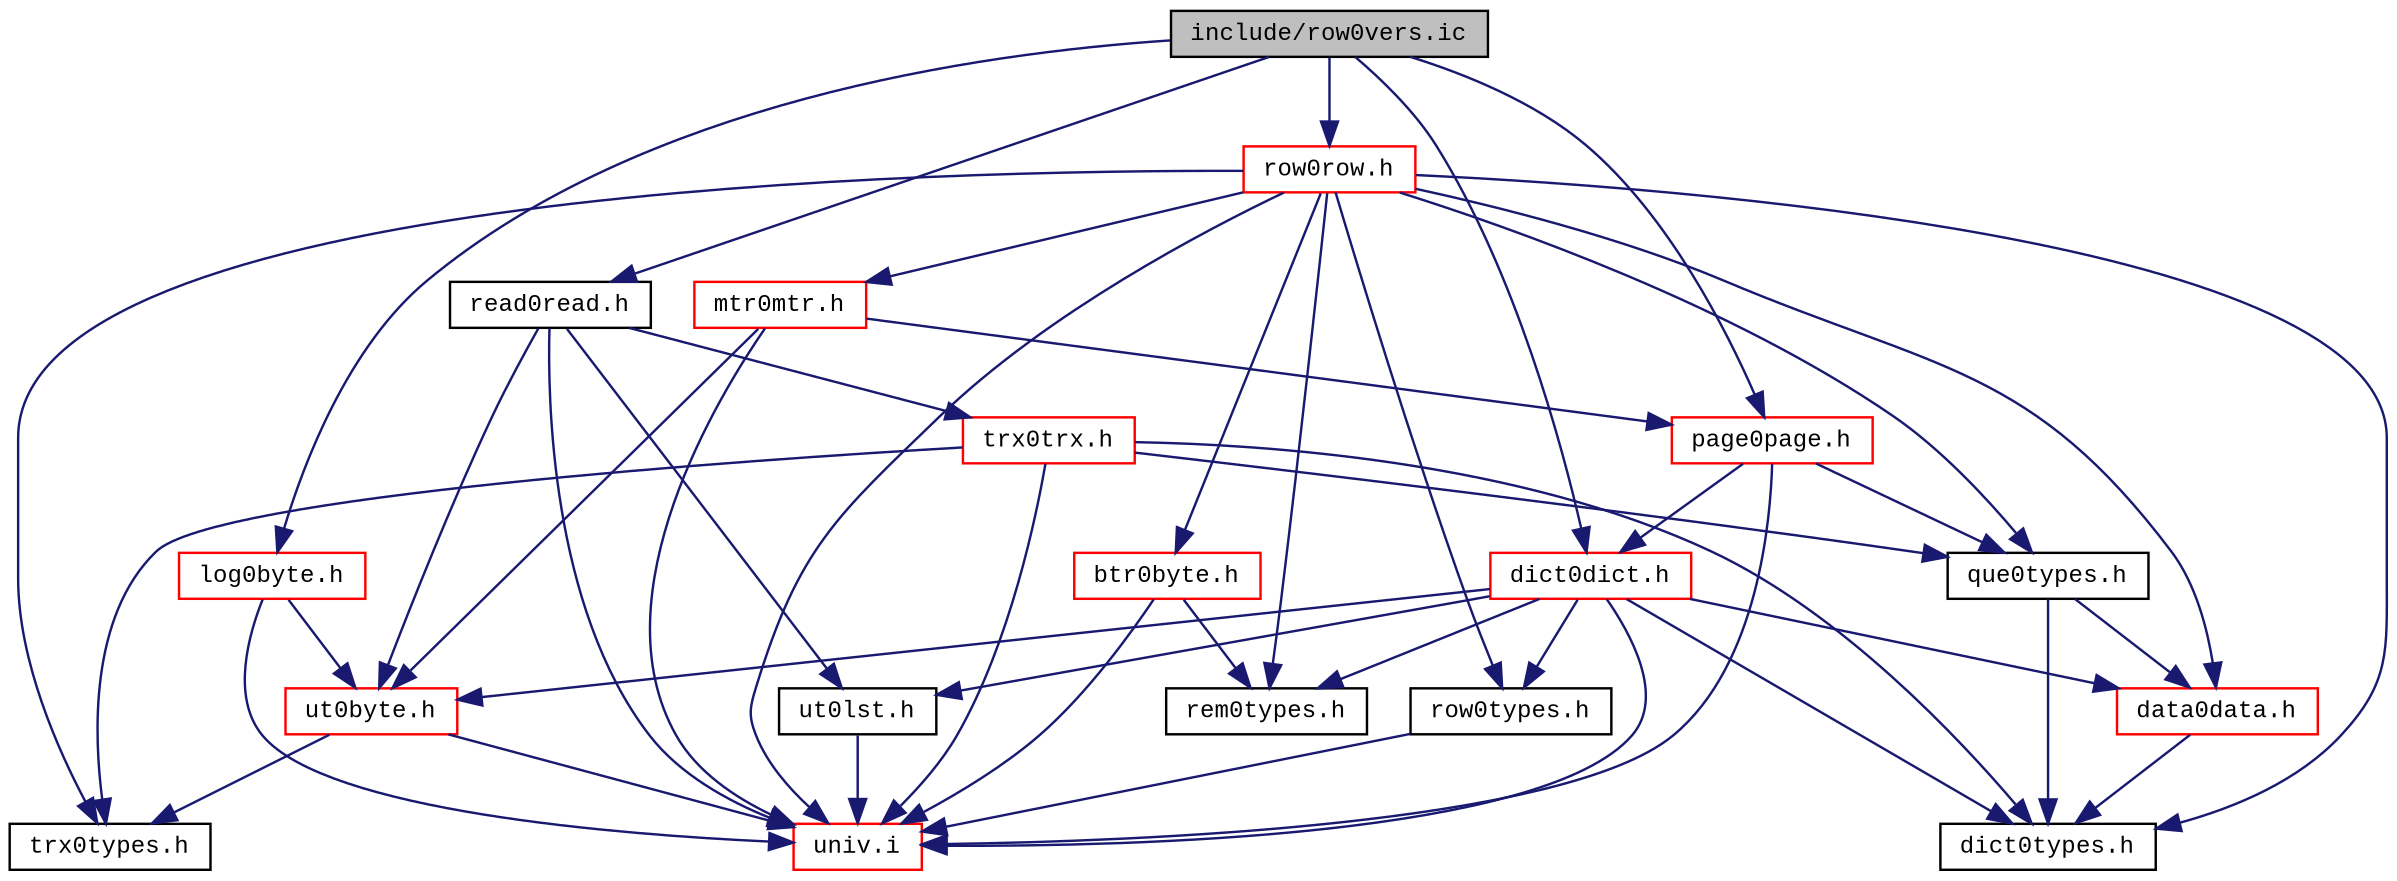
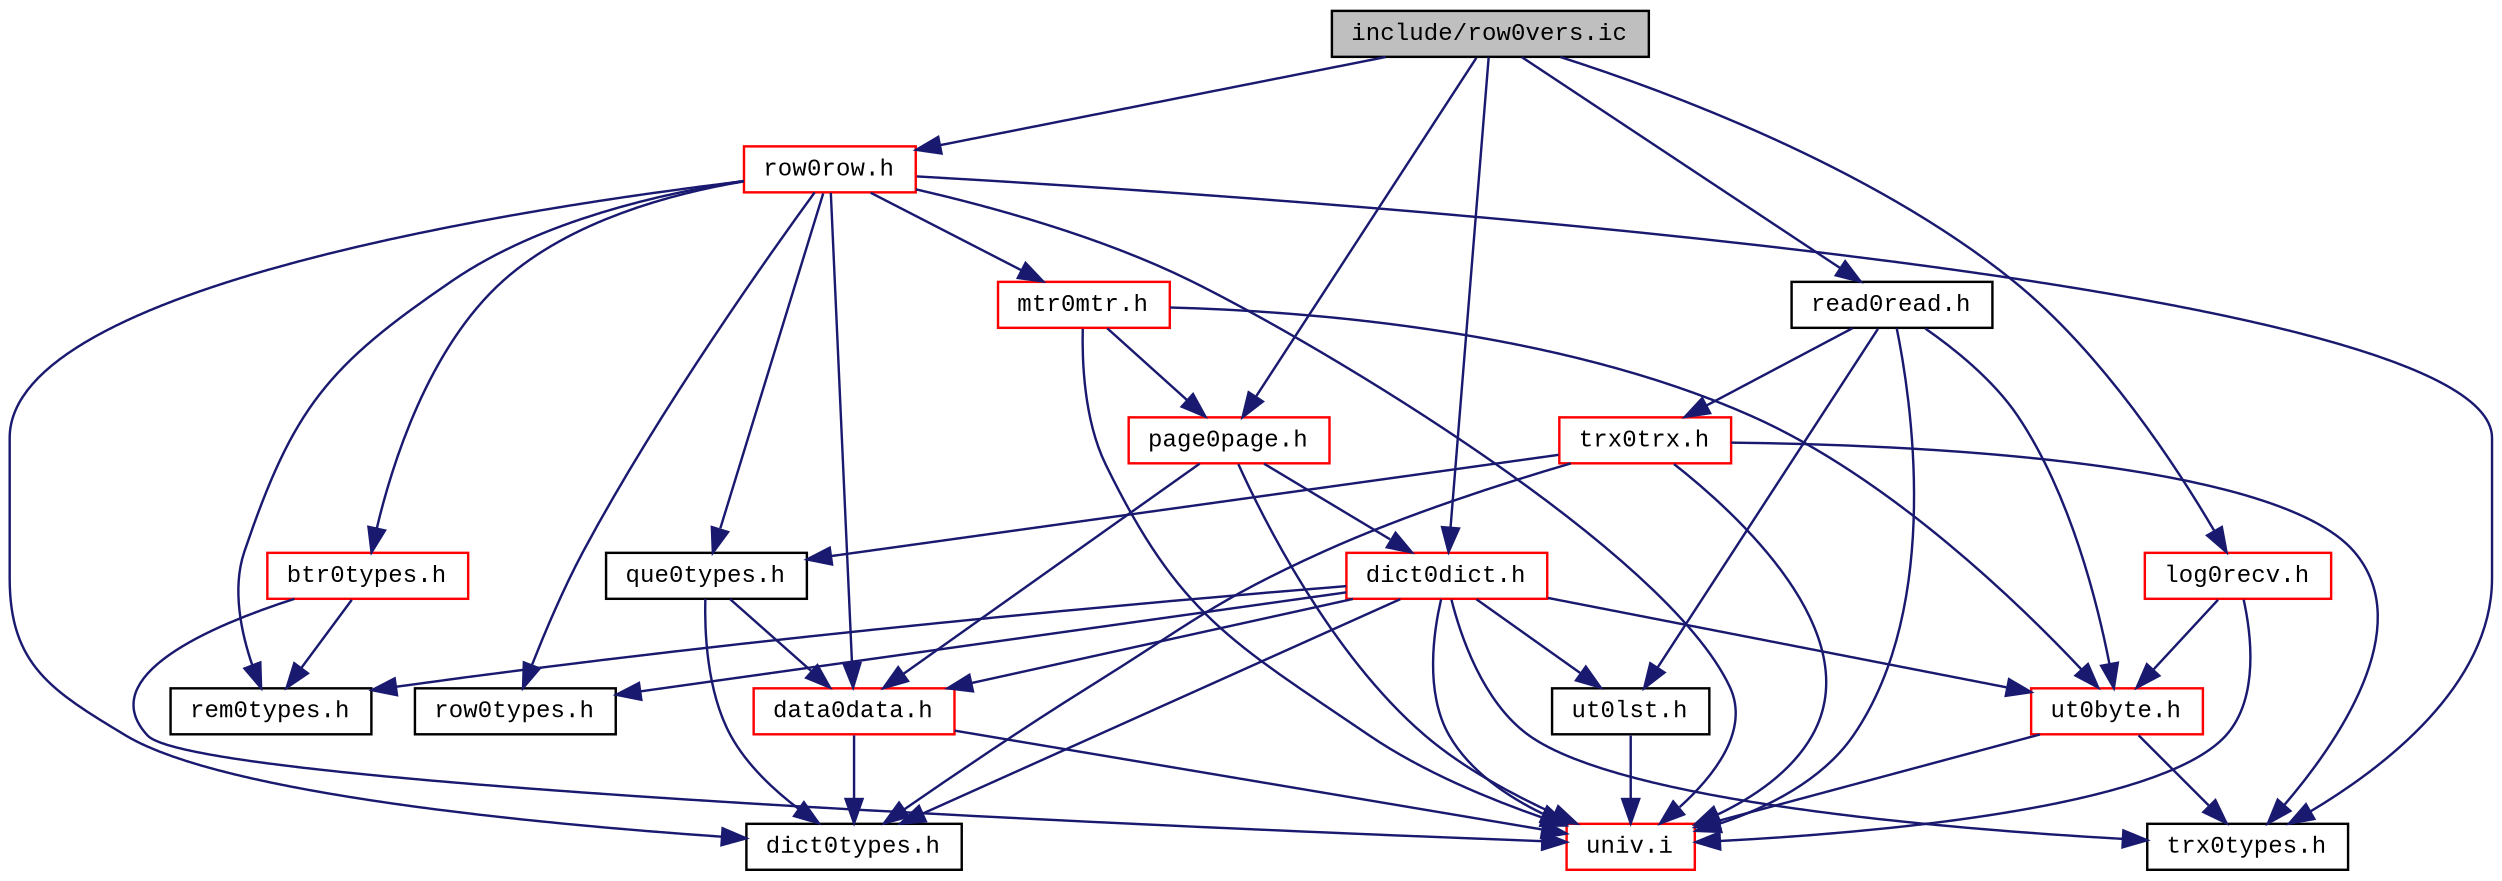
edge "page0page.h" -> "que0types.h": now "page0page.h" -> "data0data.h"
node "log0byte.h": label "log0byte.h" -> "log0recv.h"
node "btr0byte.h": label "btr0byte.h" -> "btr0types.h"
edge "row0types.h" -> "univ.i": now "data0data.h" -> "univ.i"
edge "dict0dict.h" -> "trx0types.h": added
